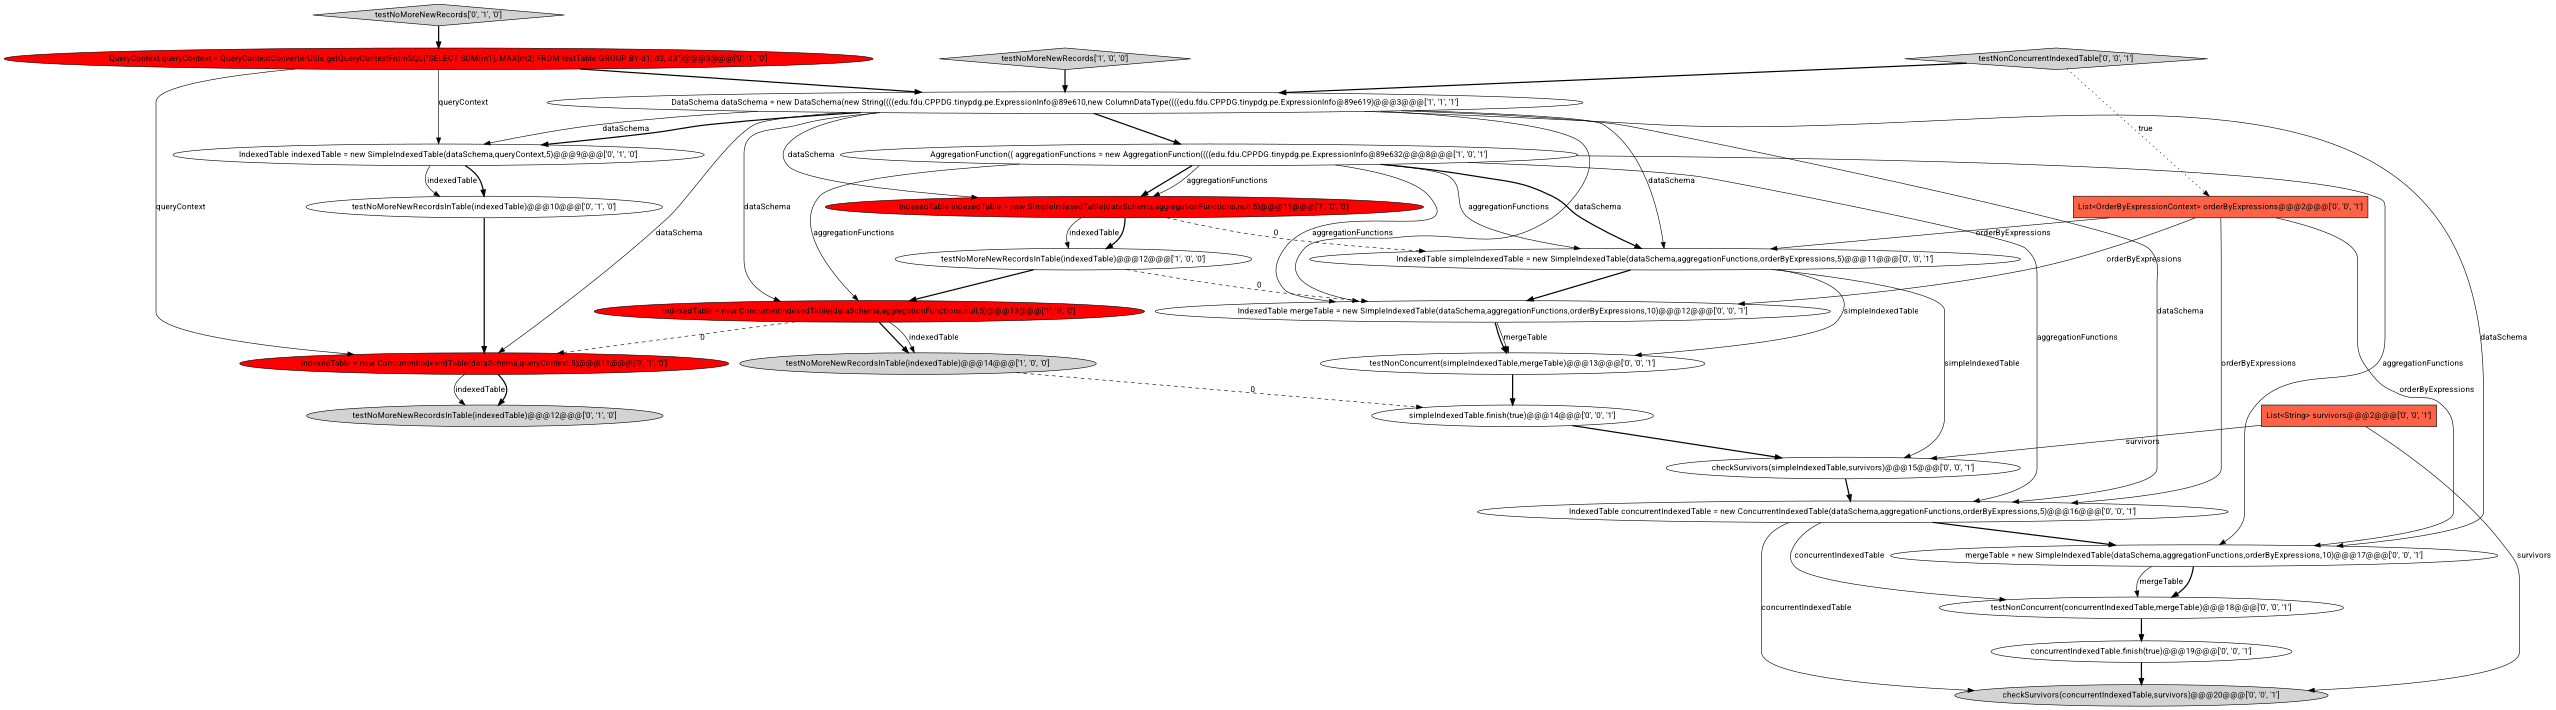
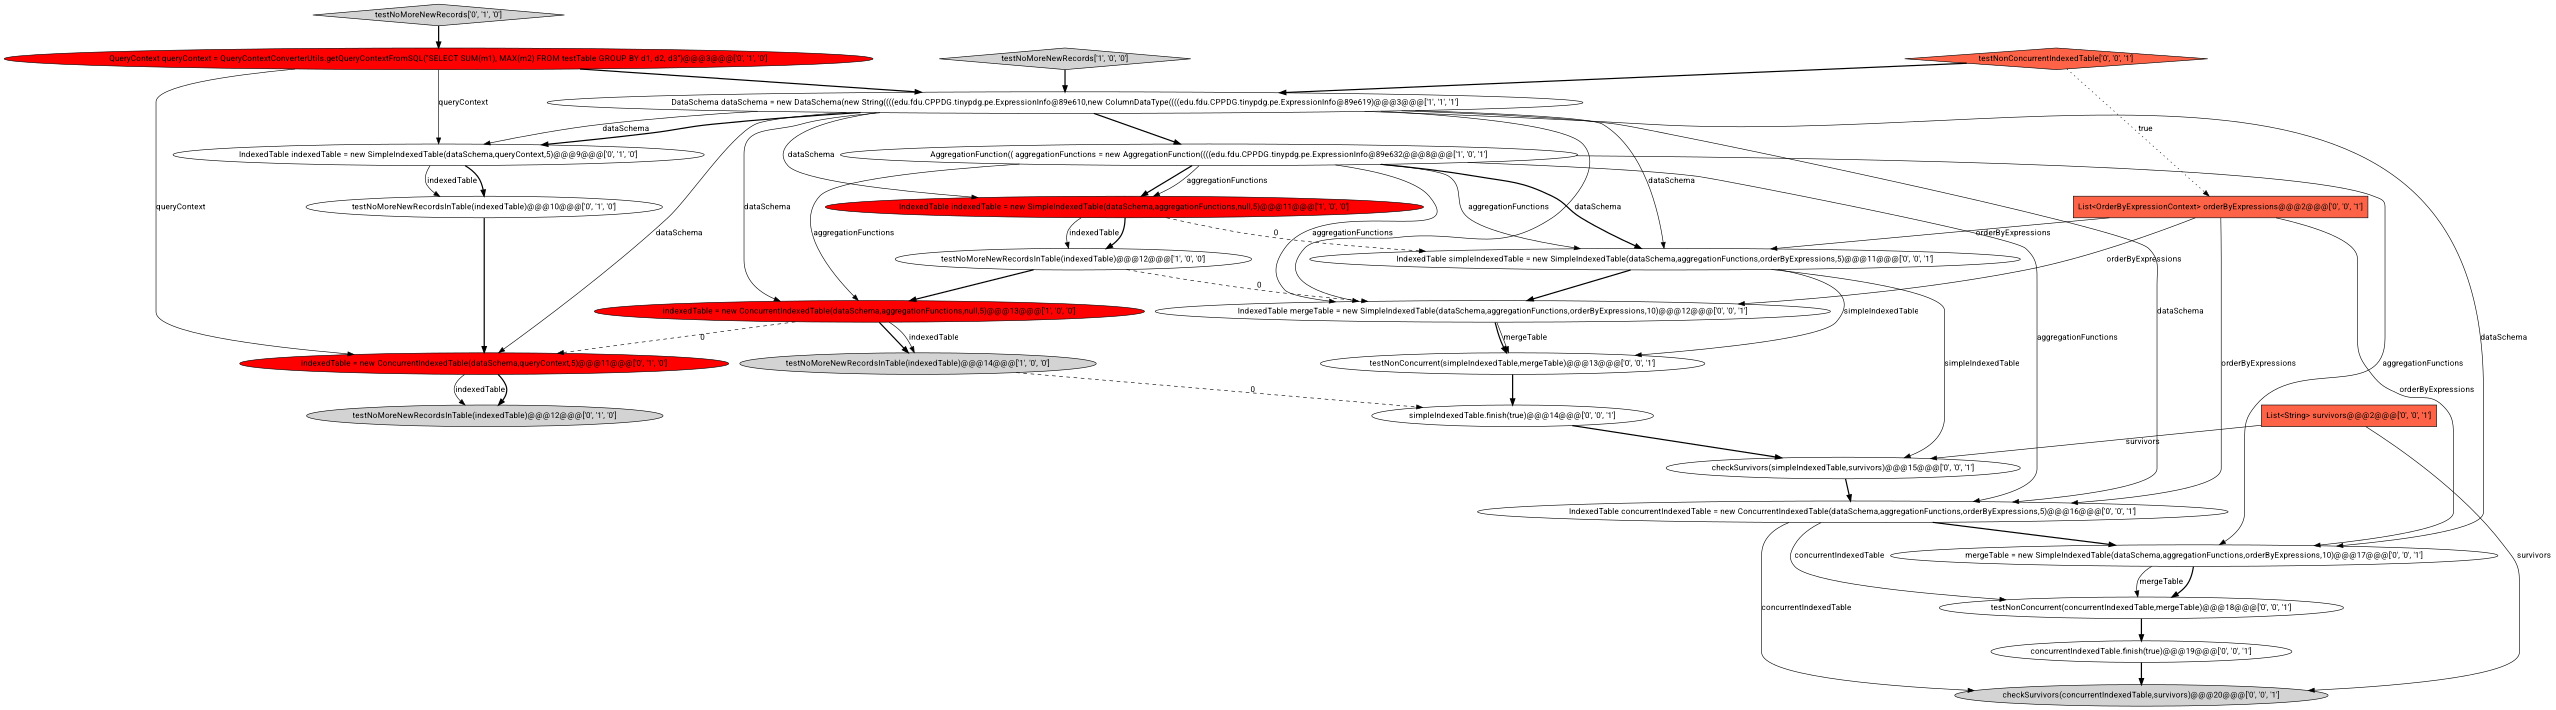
node "testNonConcurrentIndexedTable['0', '0', '1']": fillcolor lightgray -> tomato
